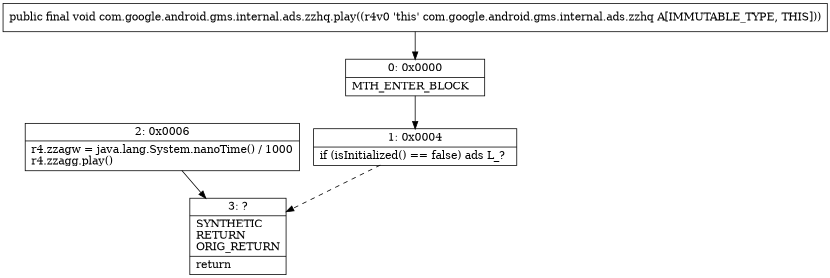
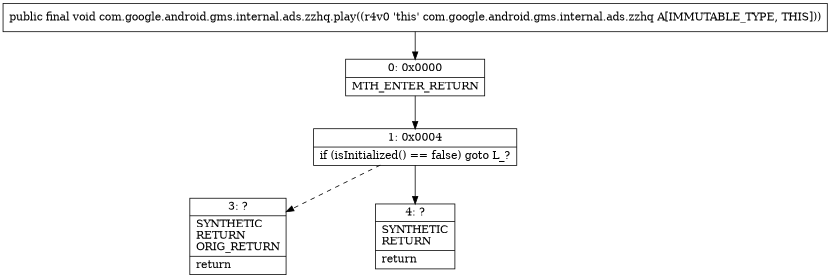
node "0: 0x0000": text "MTH_ENTER_BLOCK" -> "MTH_ENTER_RETURN"
node "2: 0x0006": removed
node "1: 0x0004": text "if (isInitialized() == false) ads L_?" -> "if (isInitialized() == false) goto L_?"
node "4: ?": added
